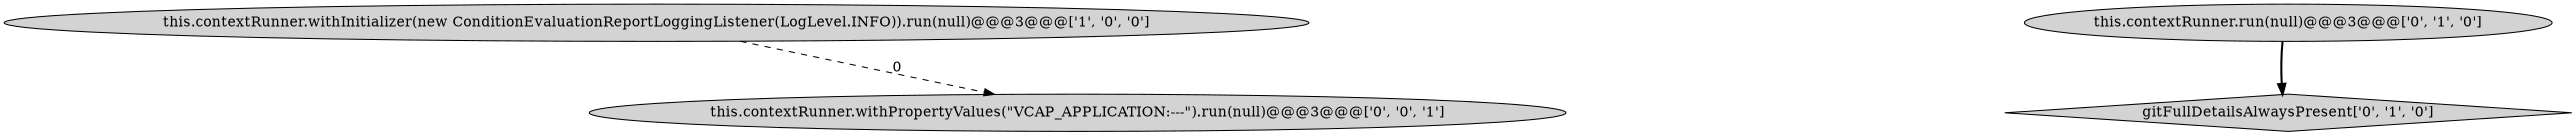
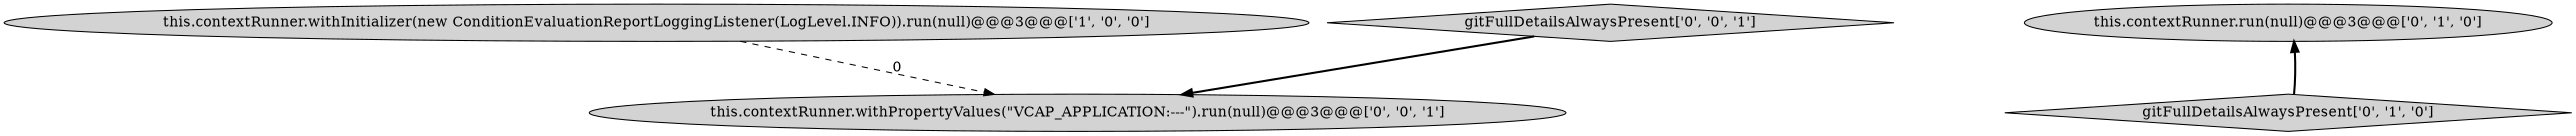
node "gitFullDetailsAlwaysPresent['0', '0', '1']": added
edge "this.contextRunner.run(null)@@@3@@@['0', '1', '0']" -> "gitFullDetailsAlwaysPresent['0', '1', '0']": reversed
